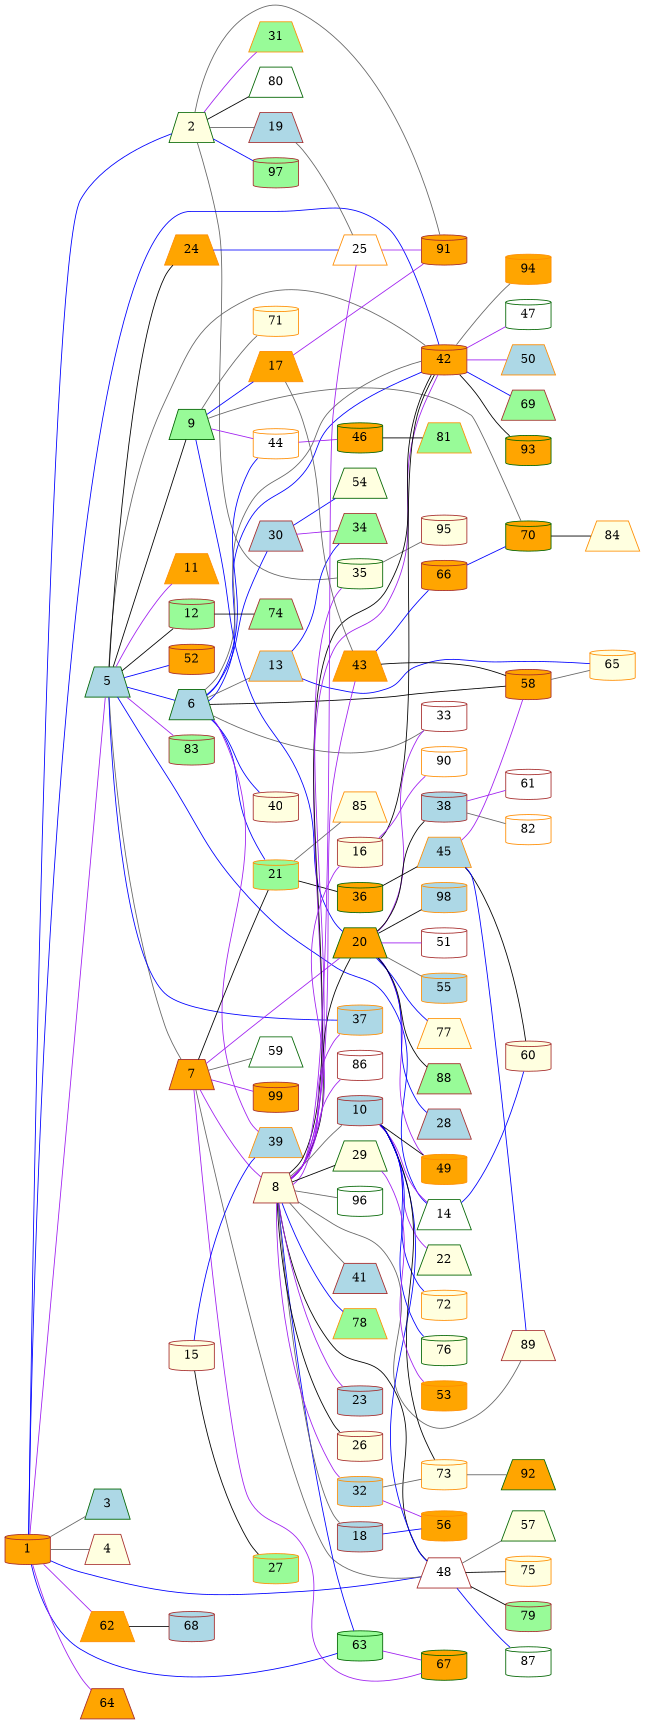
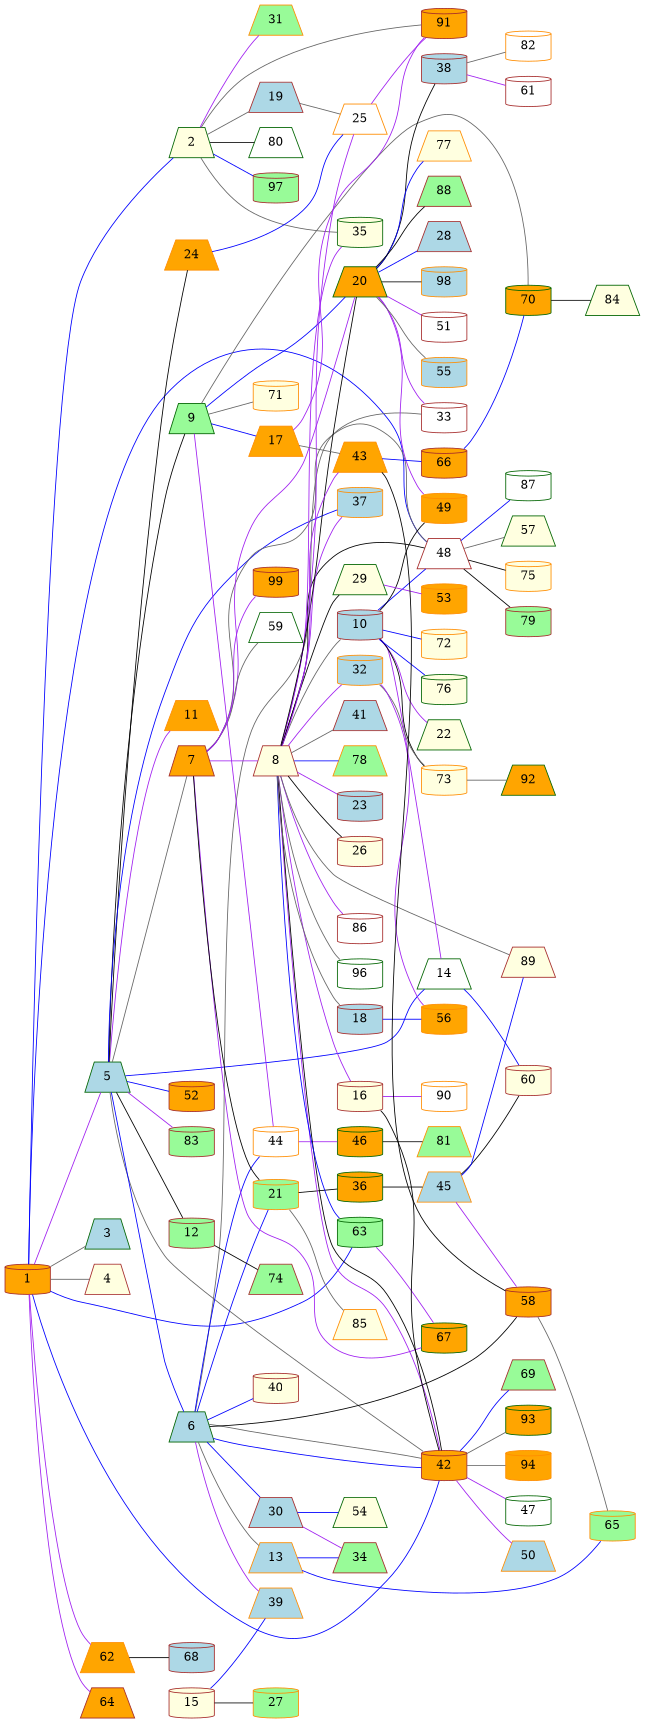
edge "42" -- "93": color black -> gray40
node "95": removed
node "84": color darkorange -> darkgreen
node "65": fillcolor lightyellow -> palegreen
